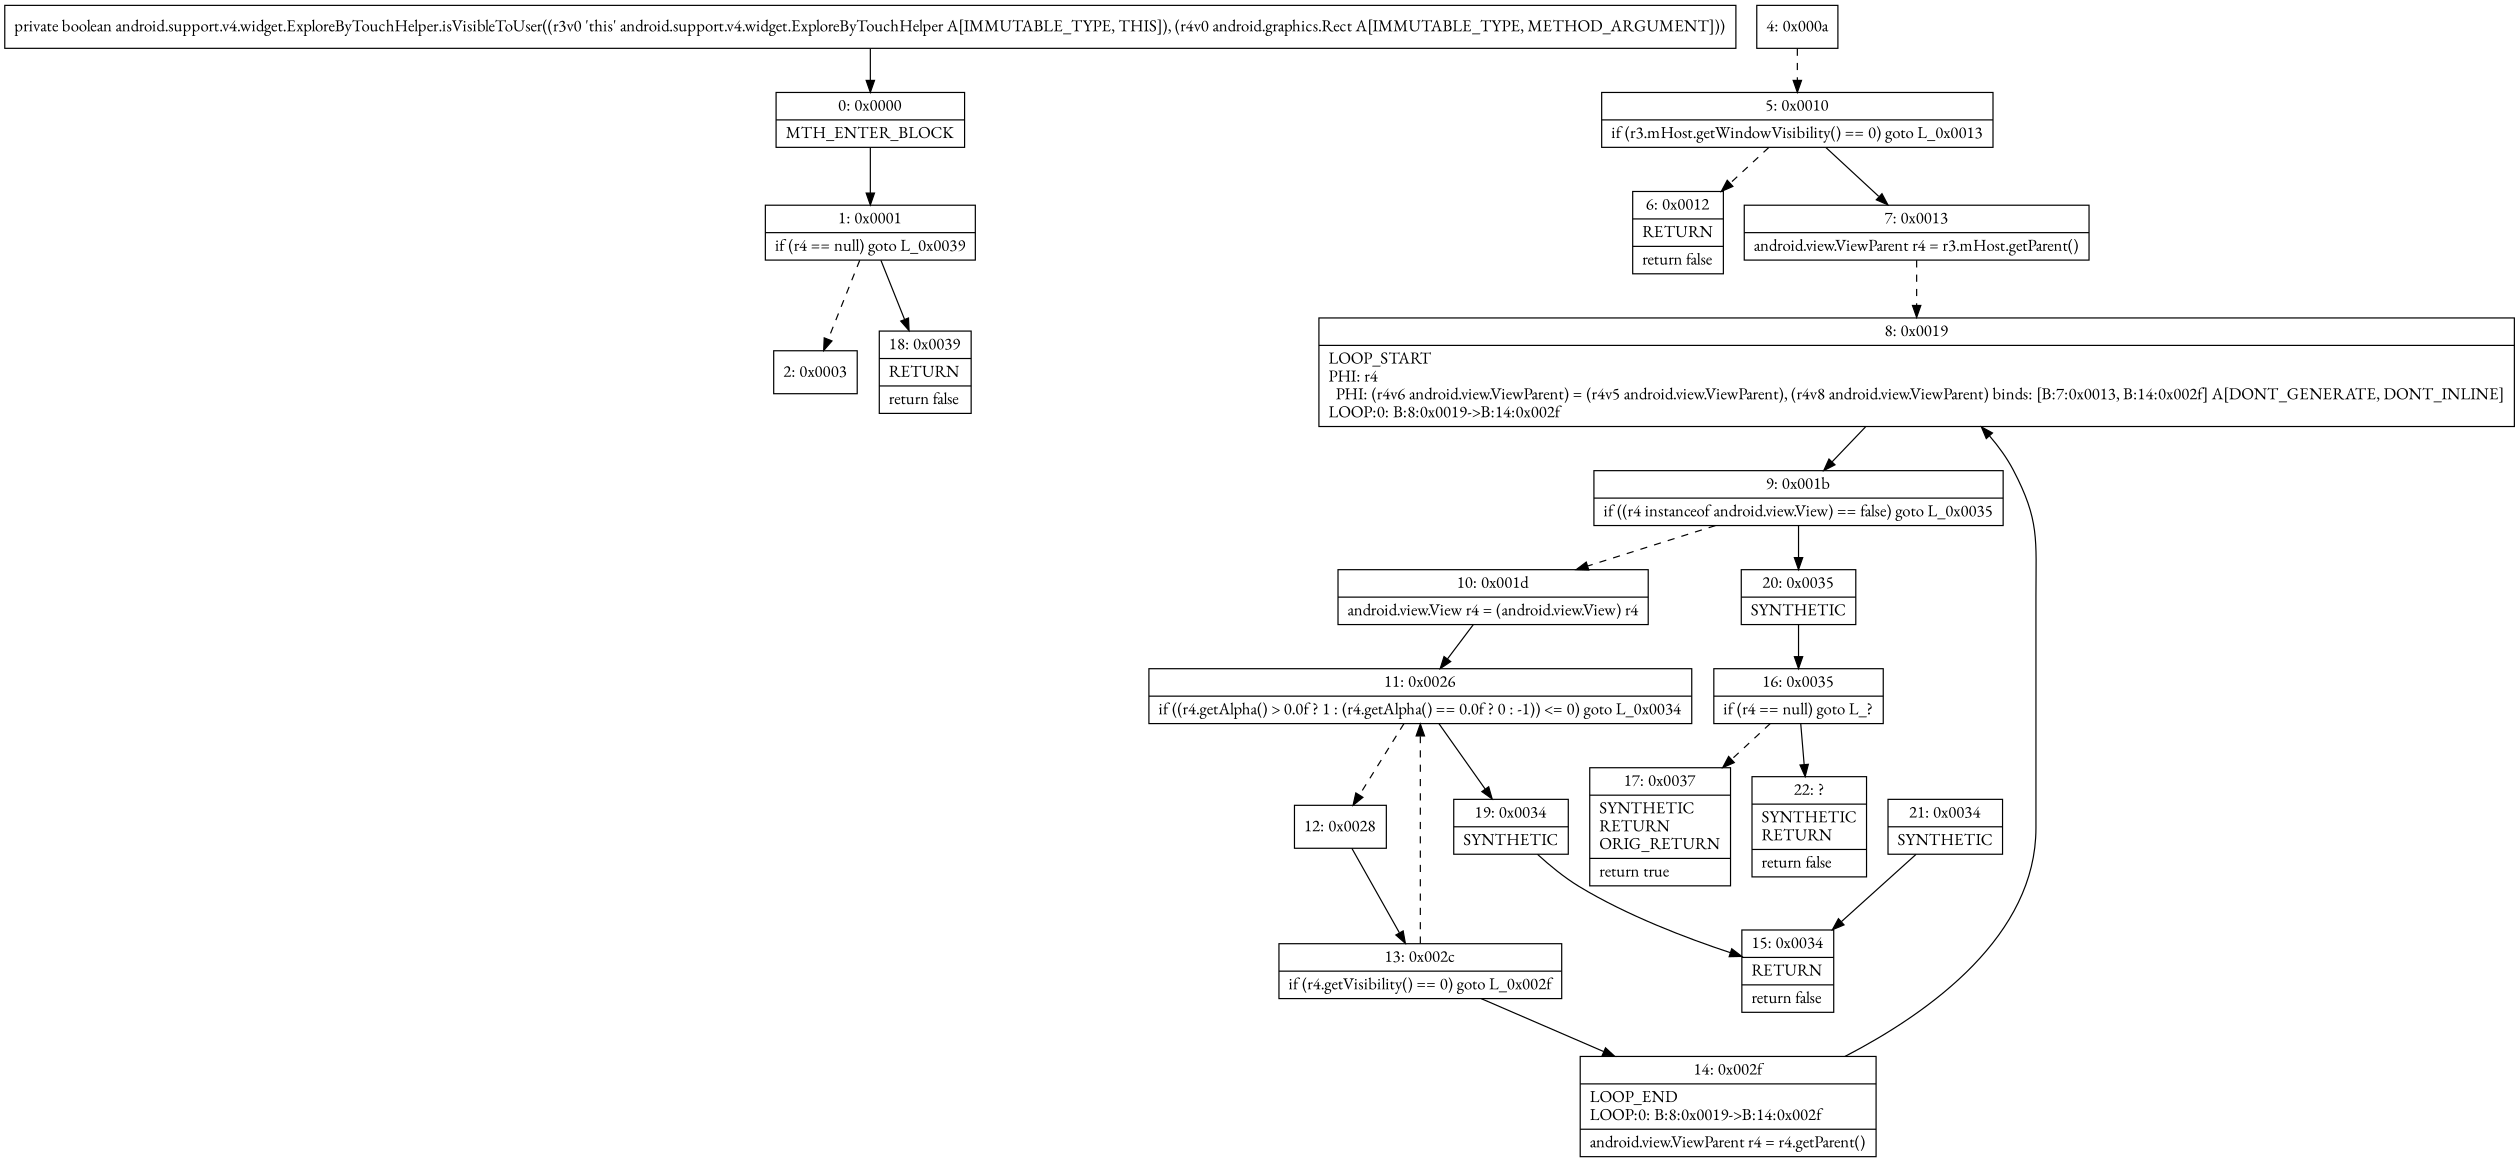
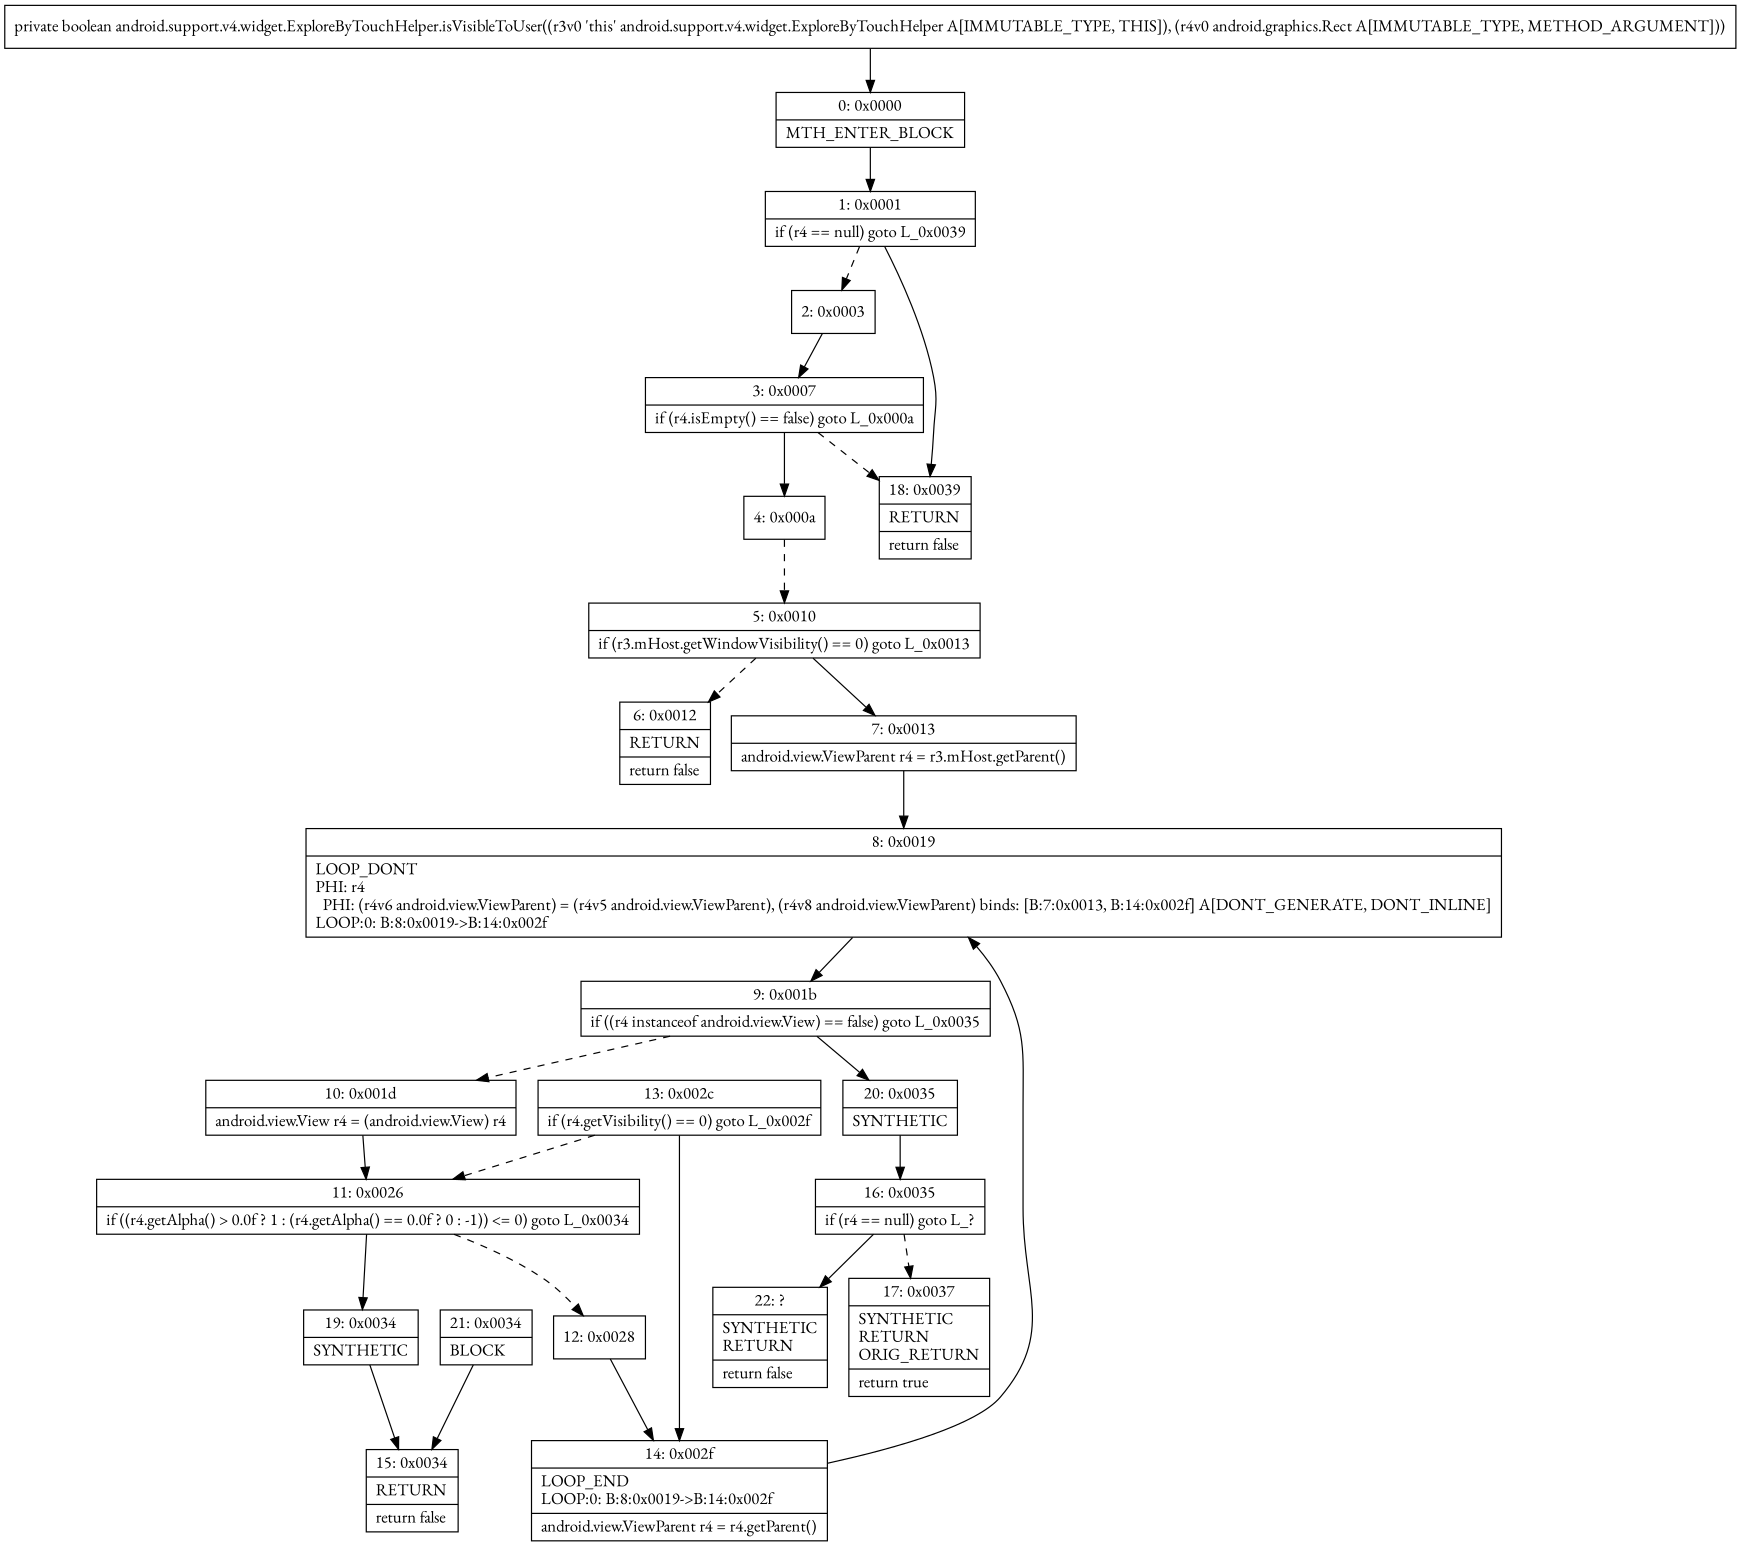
edge "7: 0x0013" -> "8: 0x0019": style dashed -> solid
node "8: 0x0019": text "LOOP_START" -> "LOOP_DONT"
node "3: 0x0007": added
node "21: 0x0034": text "SYNTHETIC" -> "BLOCK"
edge "12: 0x0028" -> "13: 0x002c": now "12: 0x0028" -> "14: 0x002f"
